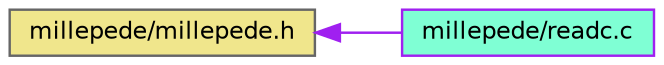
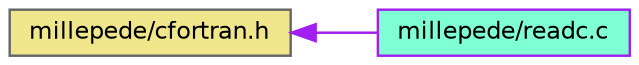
node "millepede/millepede.h": label "millepede/millepede.h" -> "millepede/cfortran.h"
